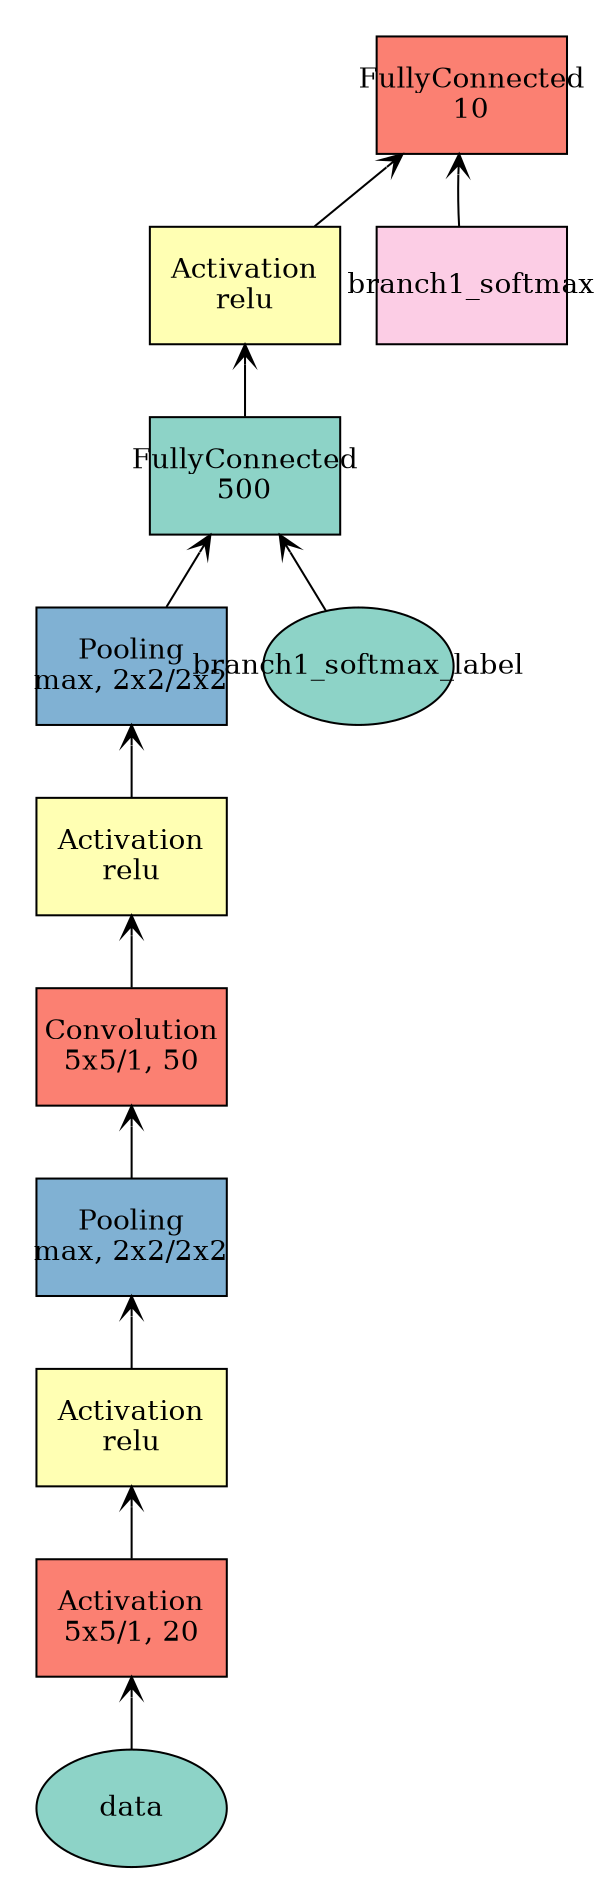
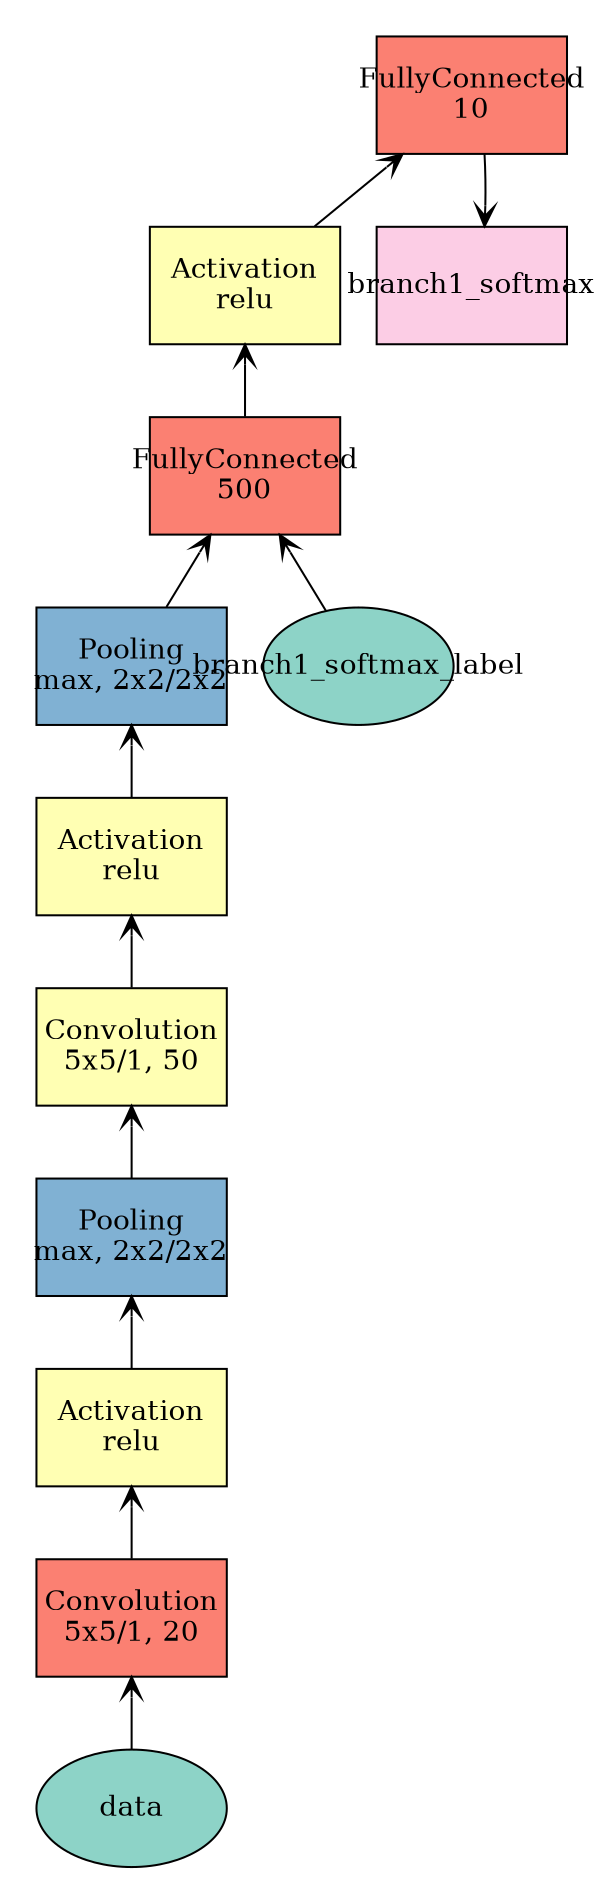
edge "branch1_softmax" -> "FullyConnected 10": reversed
node "FullyConnected 500": fillcolor #8dd3c7 -> #fb8072
node "Convolution 5x5/1, 50": fillcolor #fb8072 -> #ffffb3
node "Activation 5x5/1, 20": label "Activation 5x5/1, 20" -> "Convolution 5x5/1, 20"
